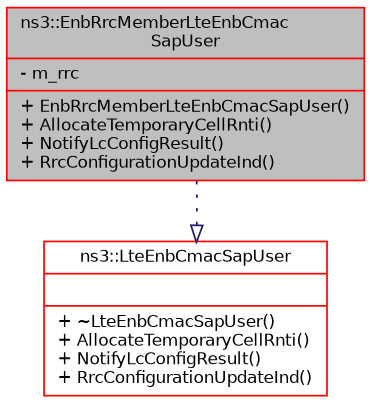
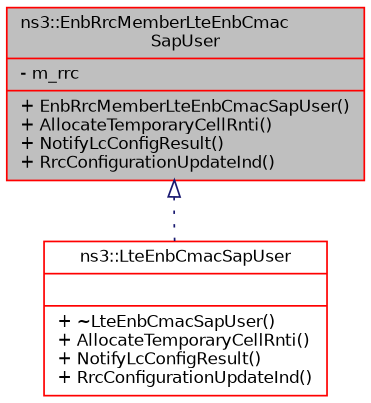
edge "ns3::EnbRrcMemberLteEnbCmac" -> "ns3::LteEnbCmacSapUser": reversed
